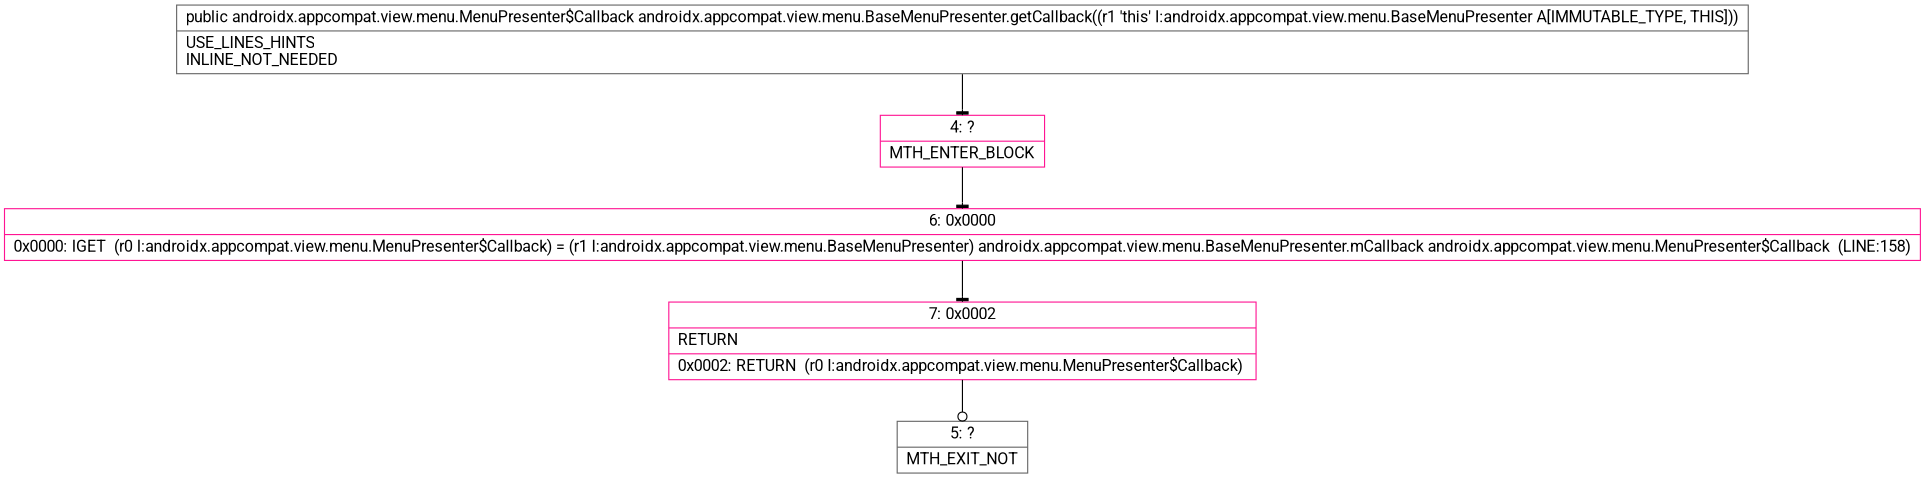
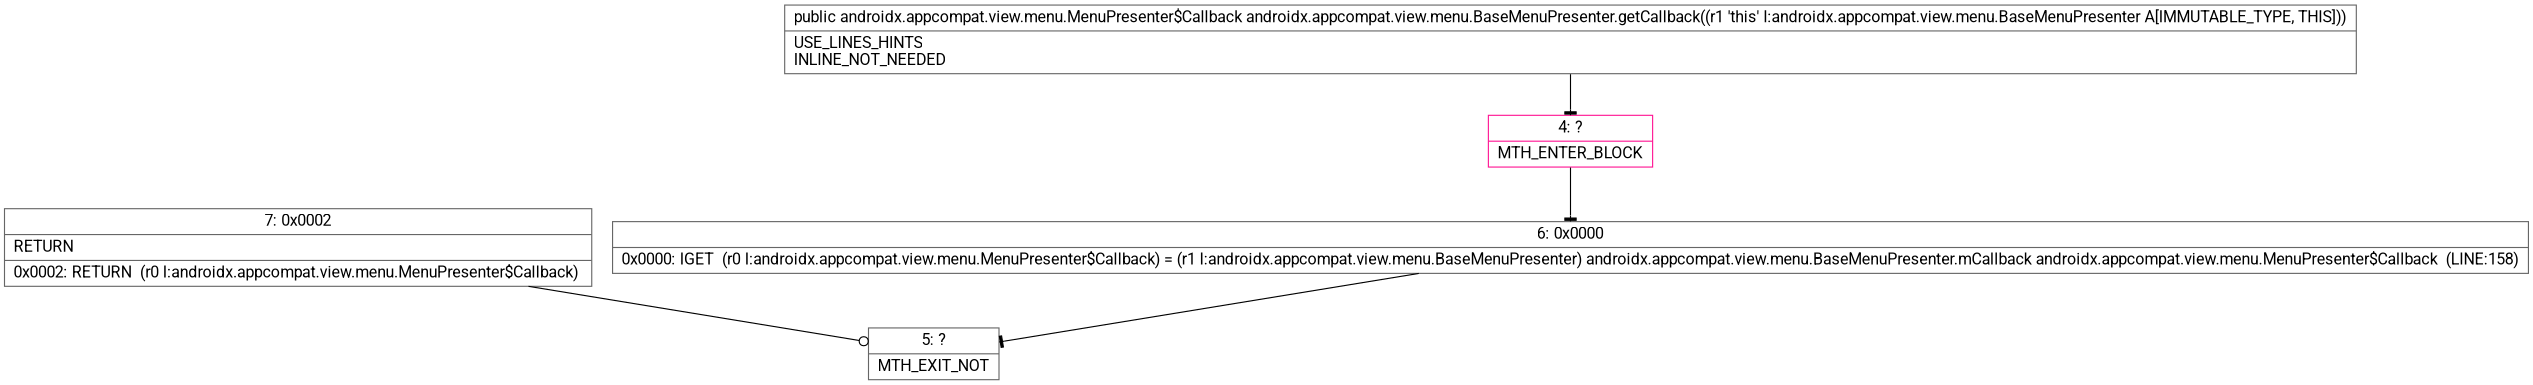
node "6: 0x0000": color deeppink -> gray40
edge "6: 0x0000" -> "7: 0x0002": now "6: 0x0000" -> "5: ?"
node "7: 0x0002": color deeppink -> gray40
